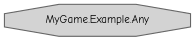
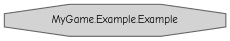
node "MyGame.Example.Any": label "MyGame.Example.Any" -> "MyGame.Example.Example"
